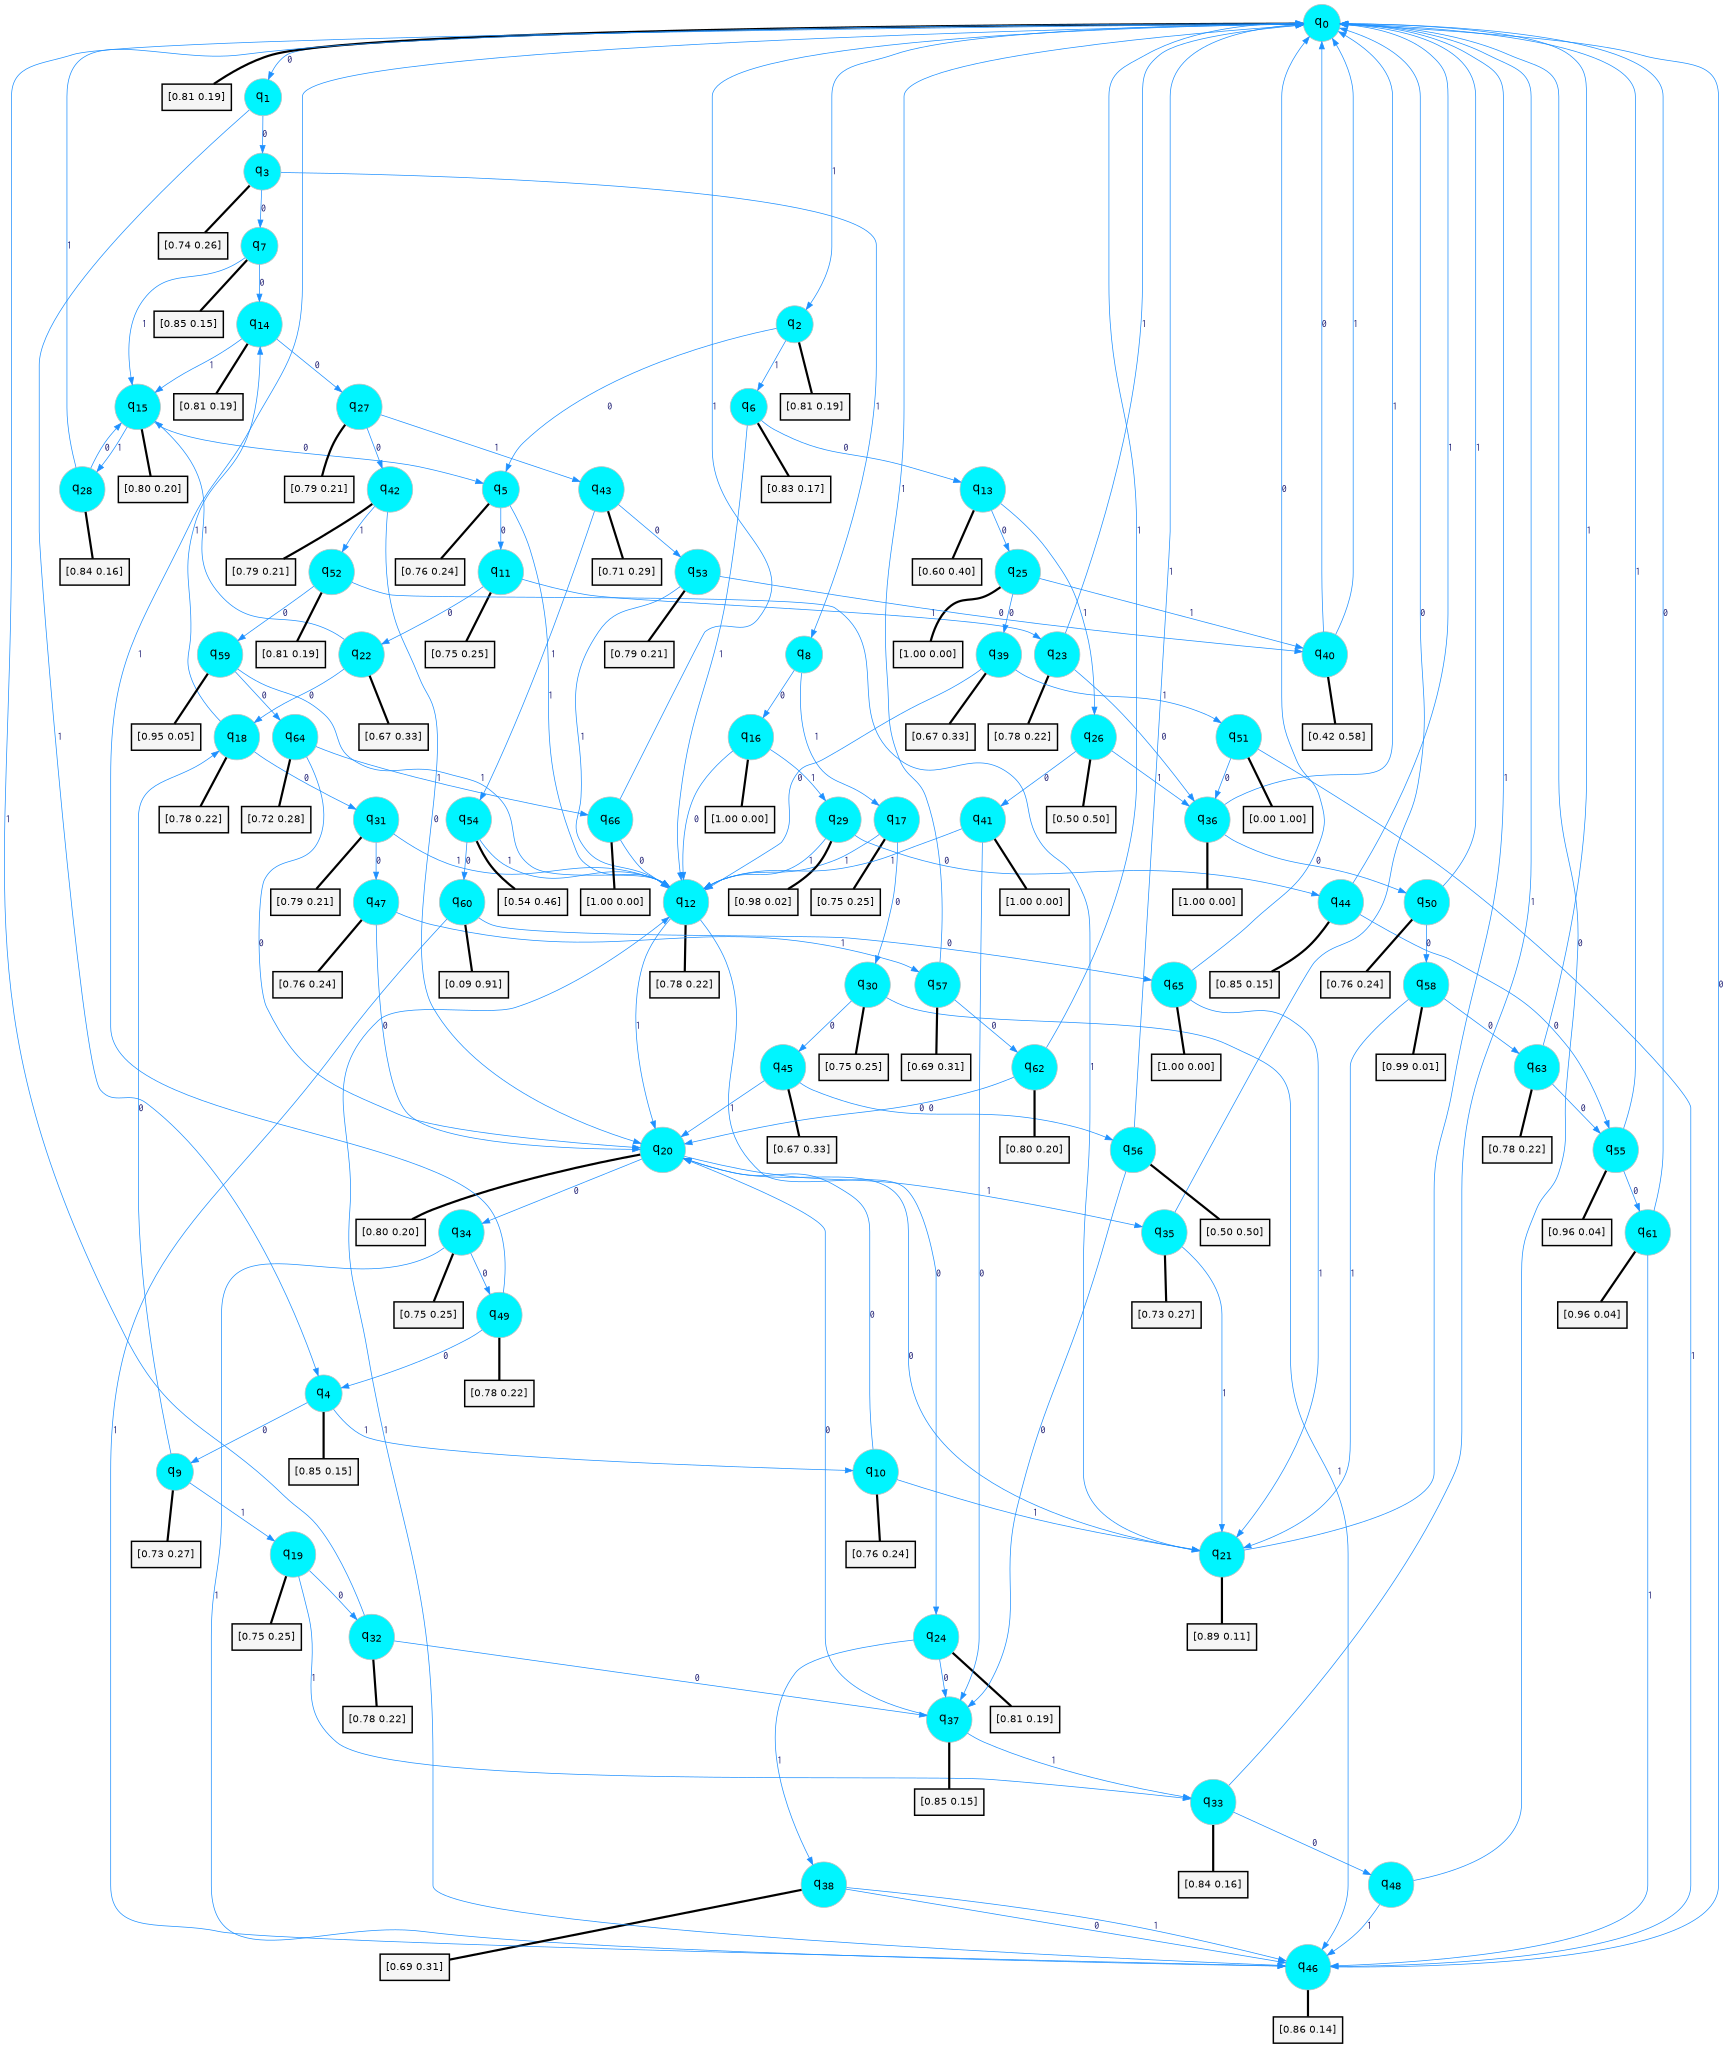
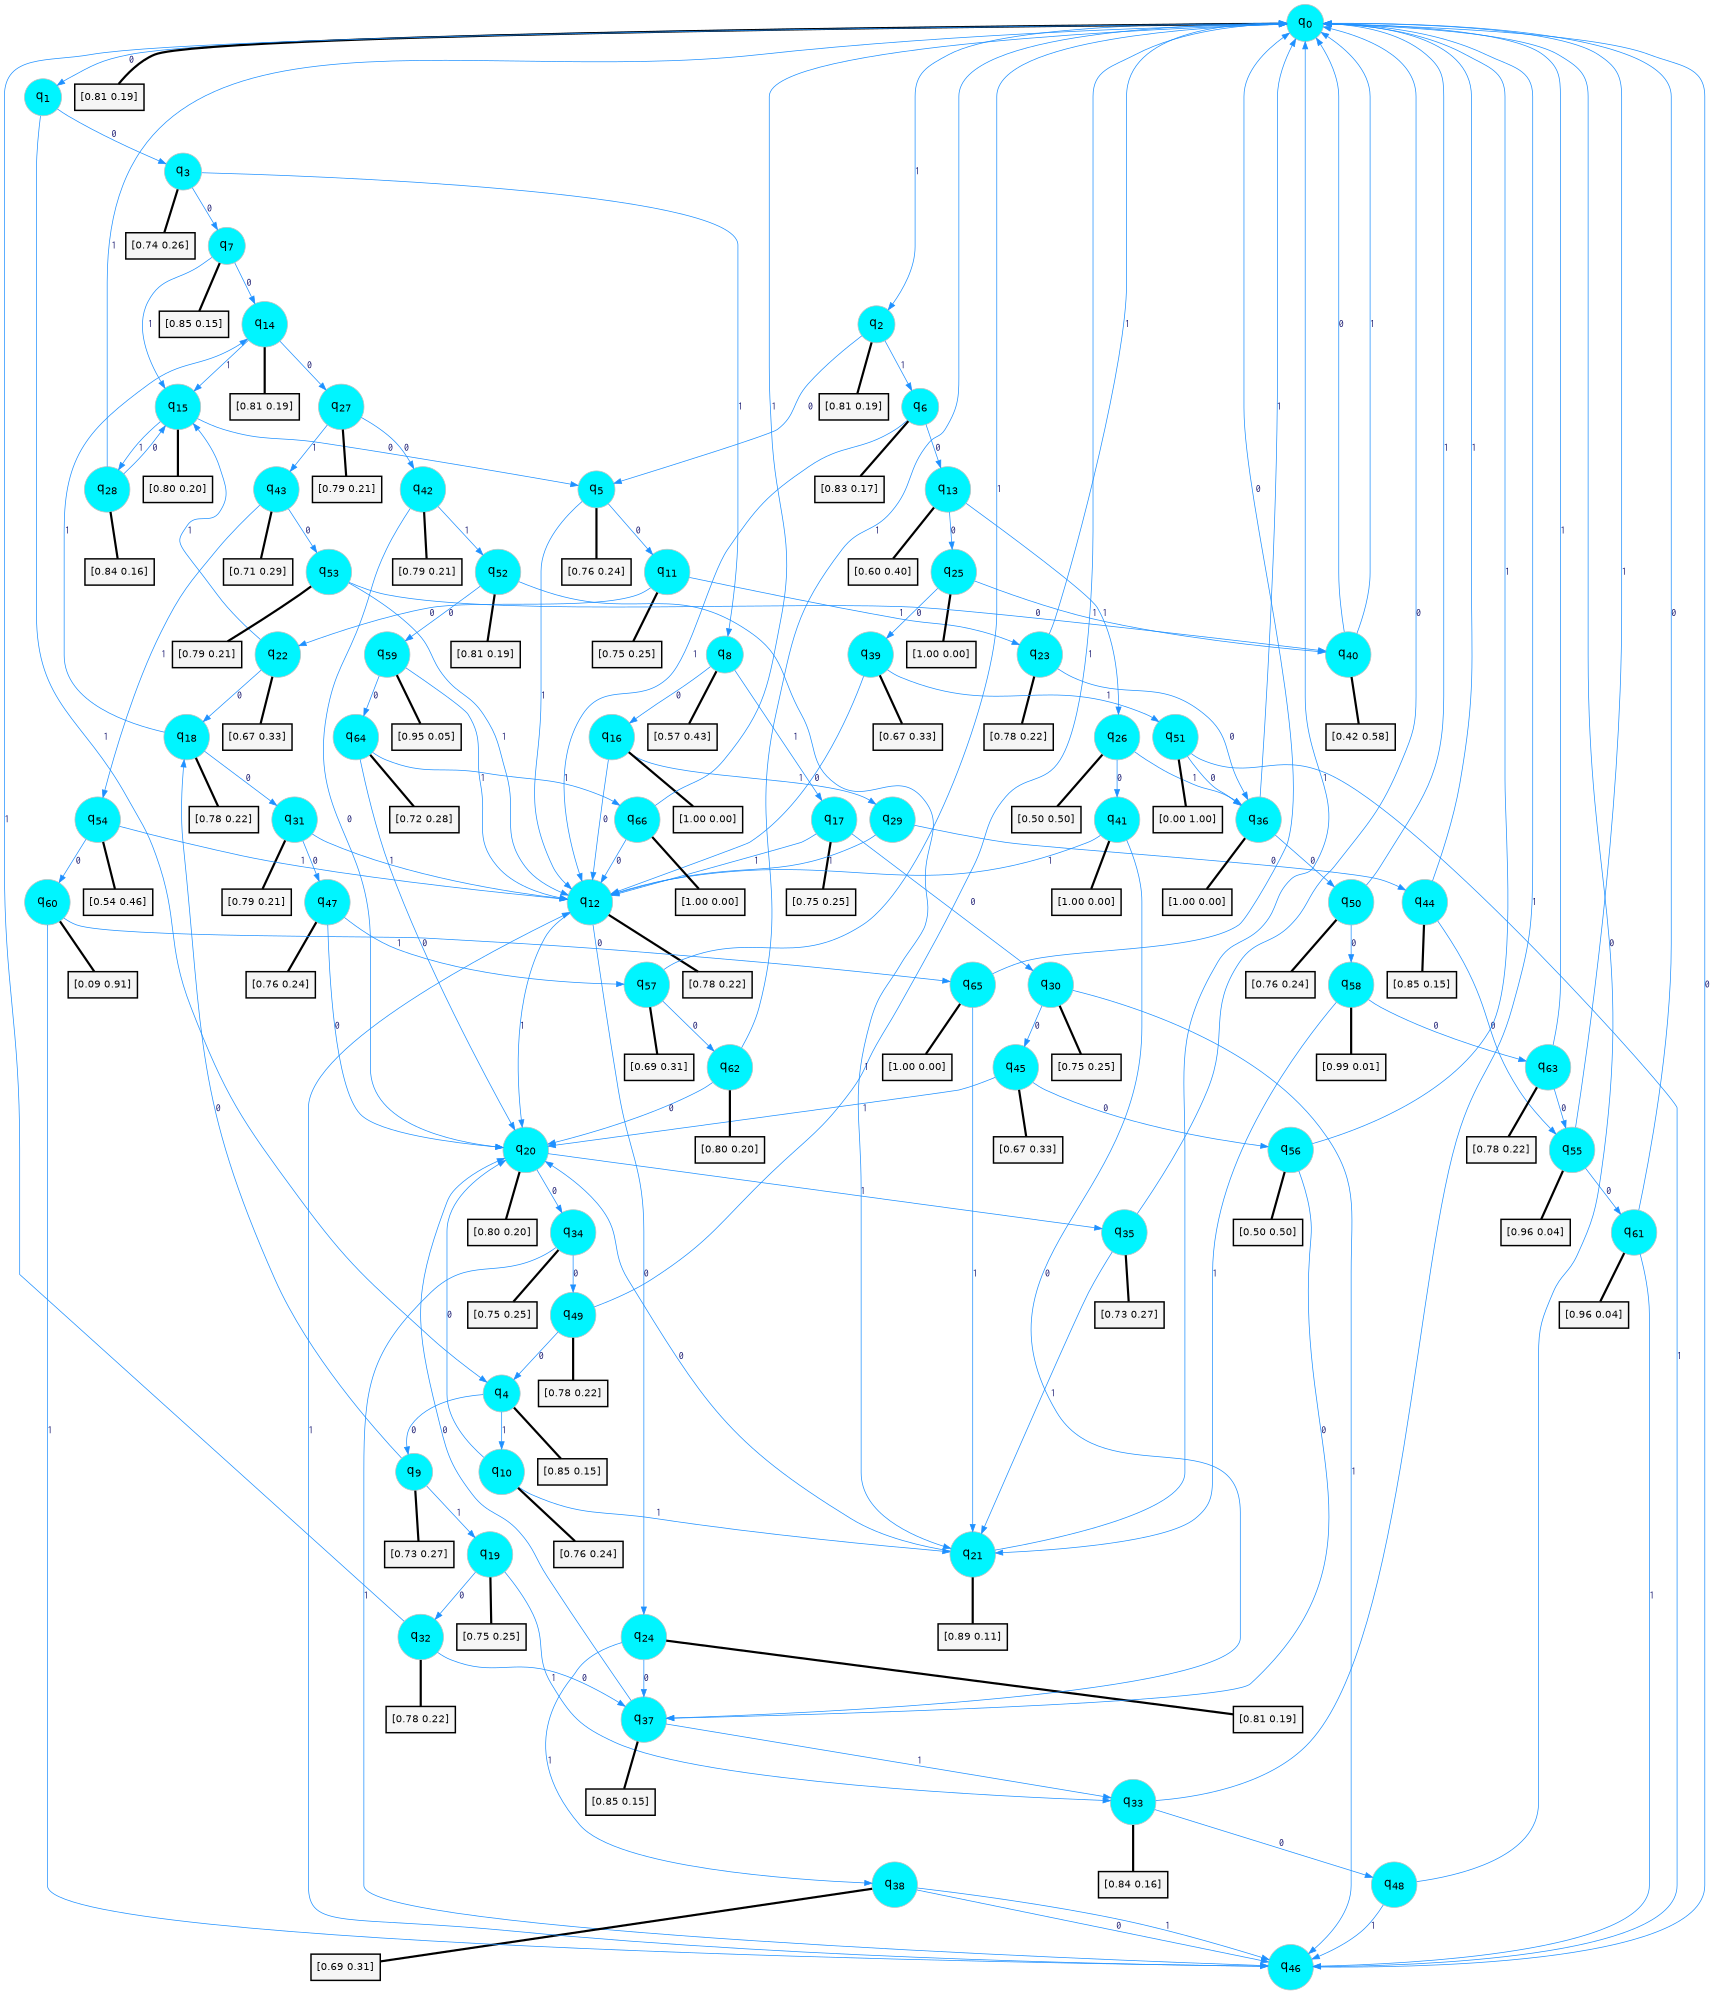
node "[0.57 0.43]": added
node "[0.98 0.02]": removed
node "[0.86 0.14]": removed
